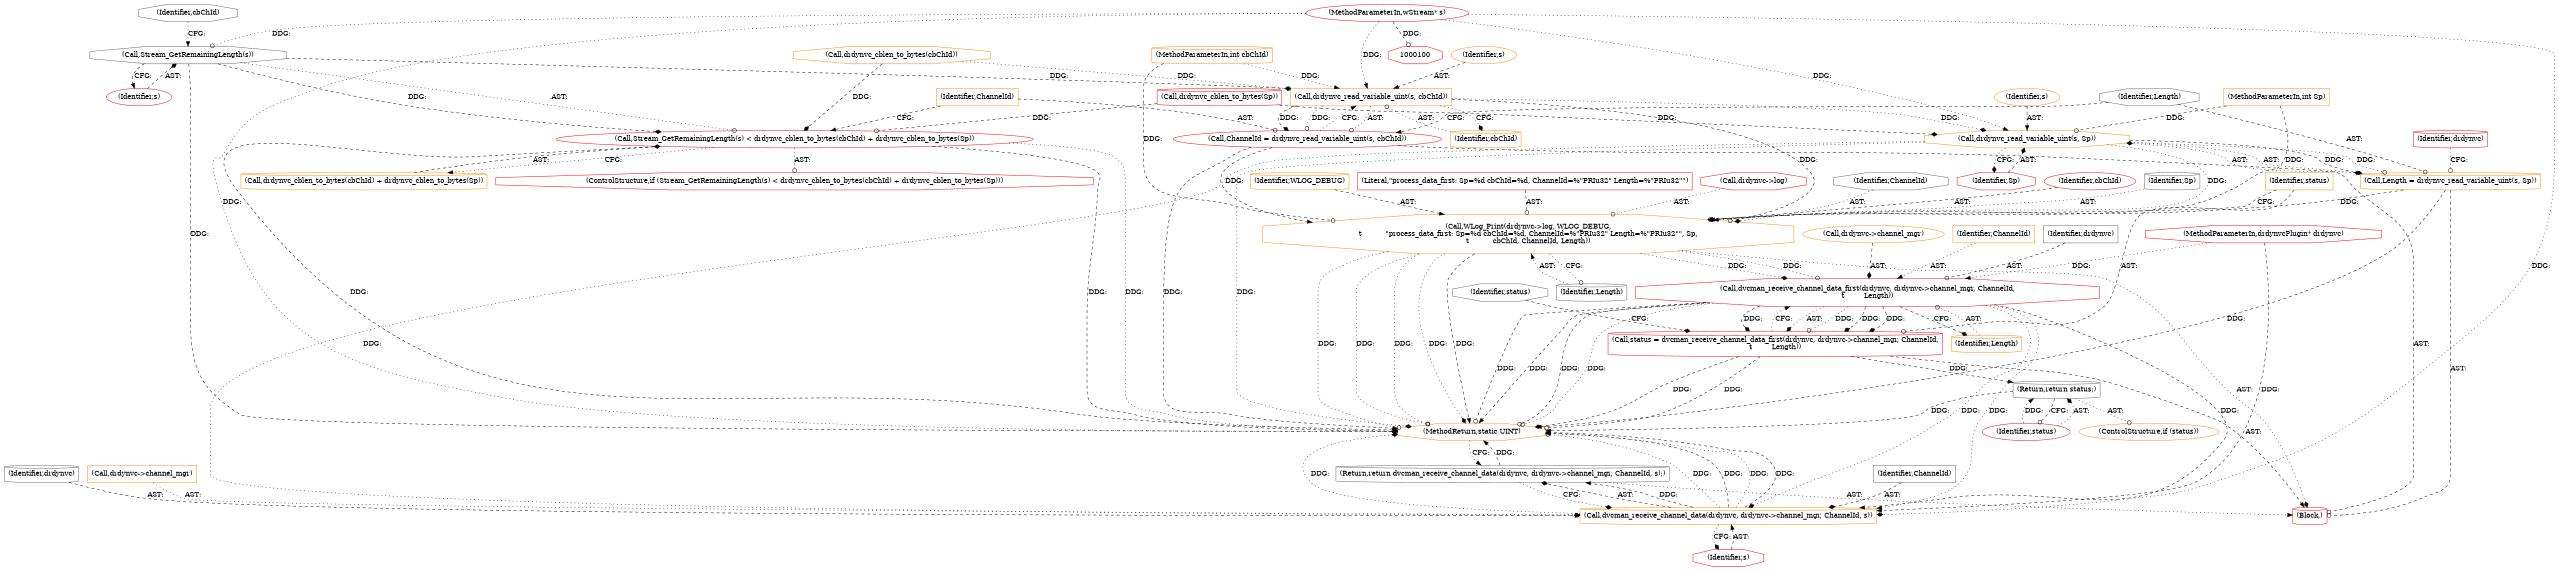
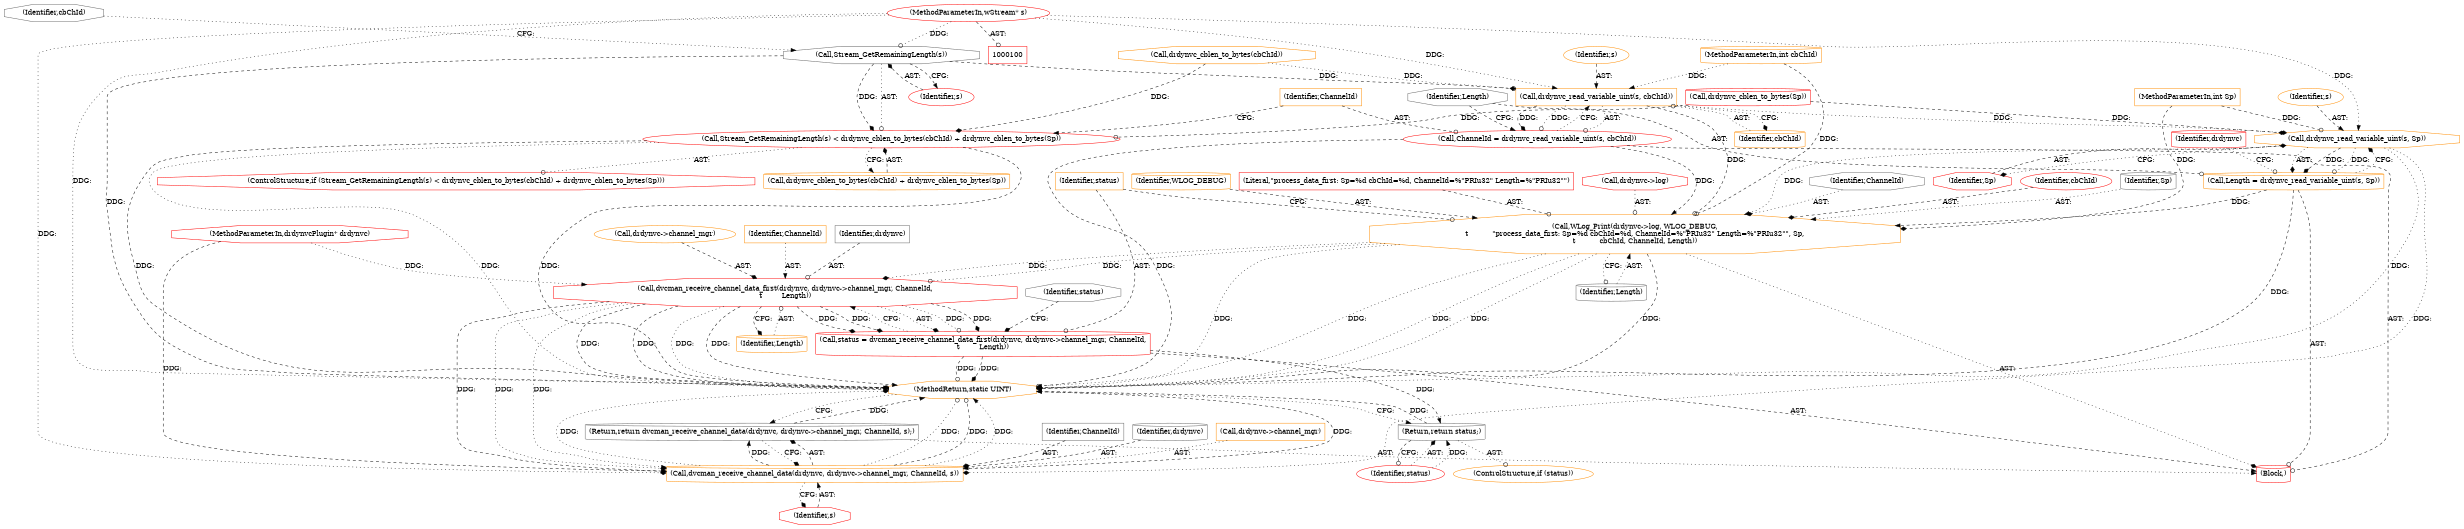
edge "(MethodParameterIn,wStream* s)" -> "1000100": label "DDG: " -> "AST: "
node "1000100": shape octagon -> box
edge "(Call,Length = drdynvc_read_variable_uint(s, Sp))" -> "(Call,drdynvc_read_variable_uint(s, Sp))": label "AST: " -> "CFG: "
edge "(MethodReturn,static UINT)" -> "(Return,return status;)": added, label "CFG:"
